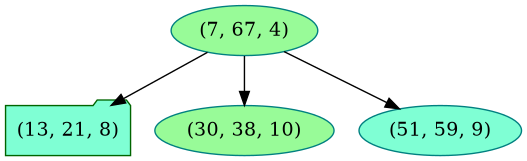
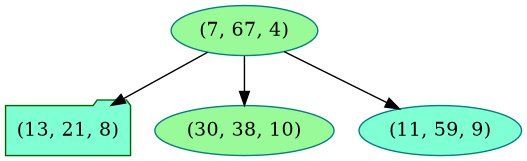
node "(51, 59, 9)": label "(51, 59, 9)" -> "(11, 59, 9)"
